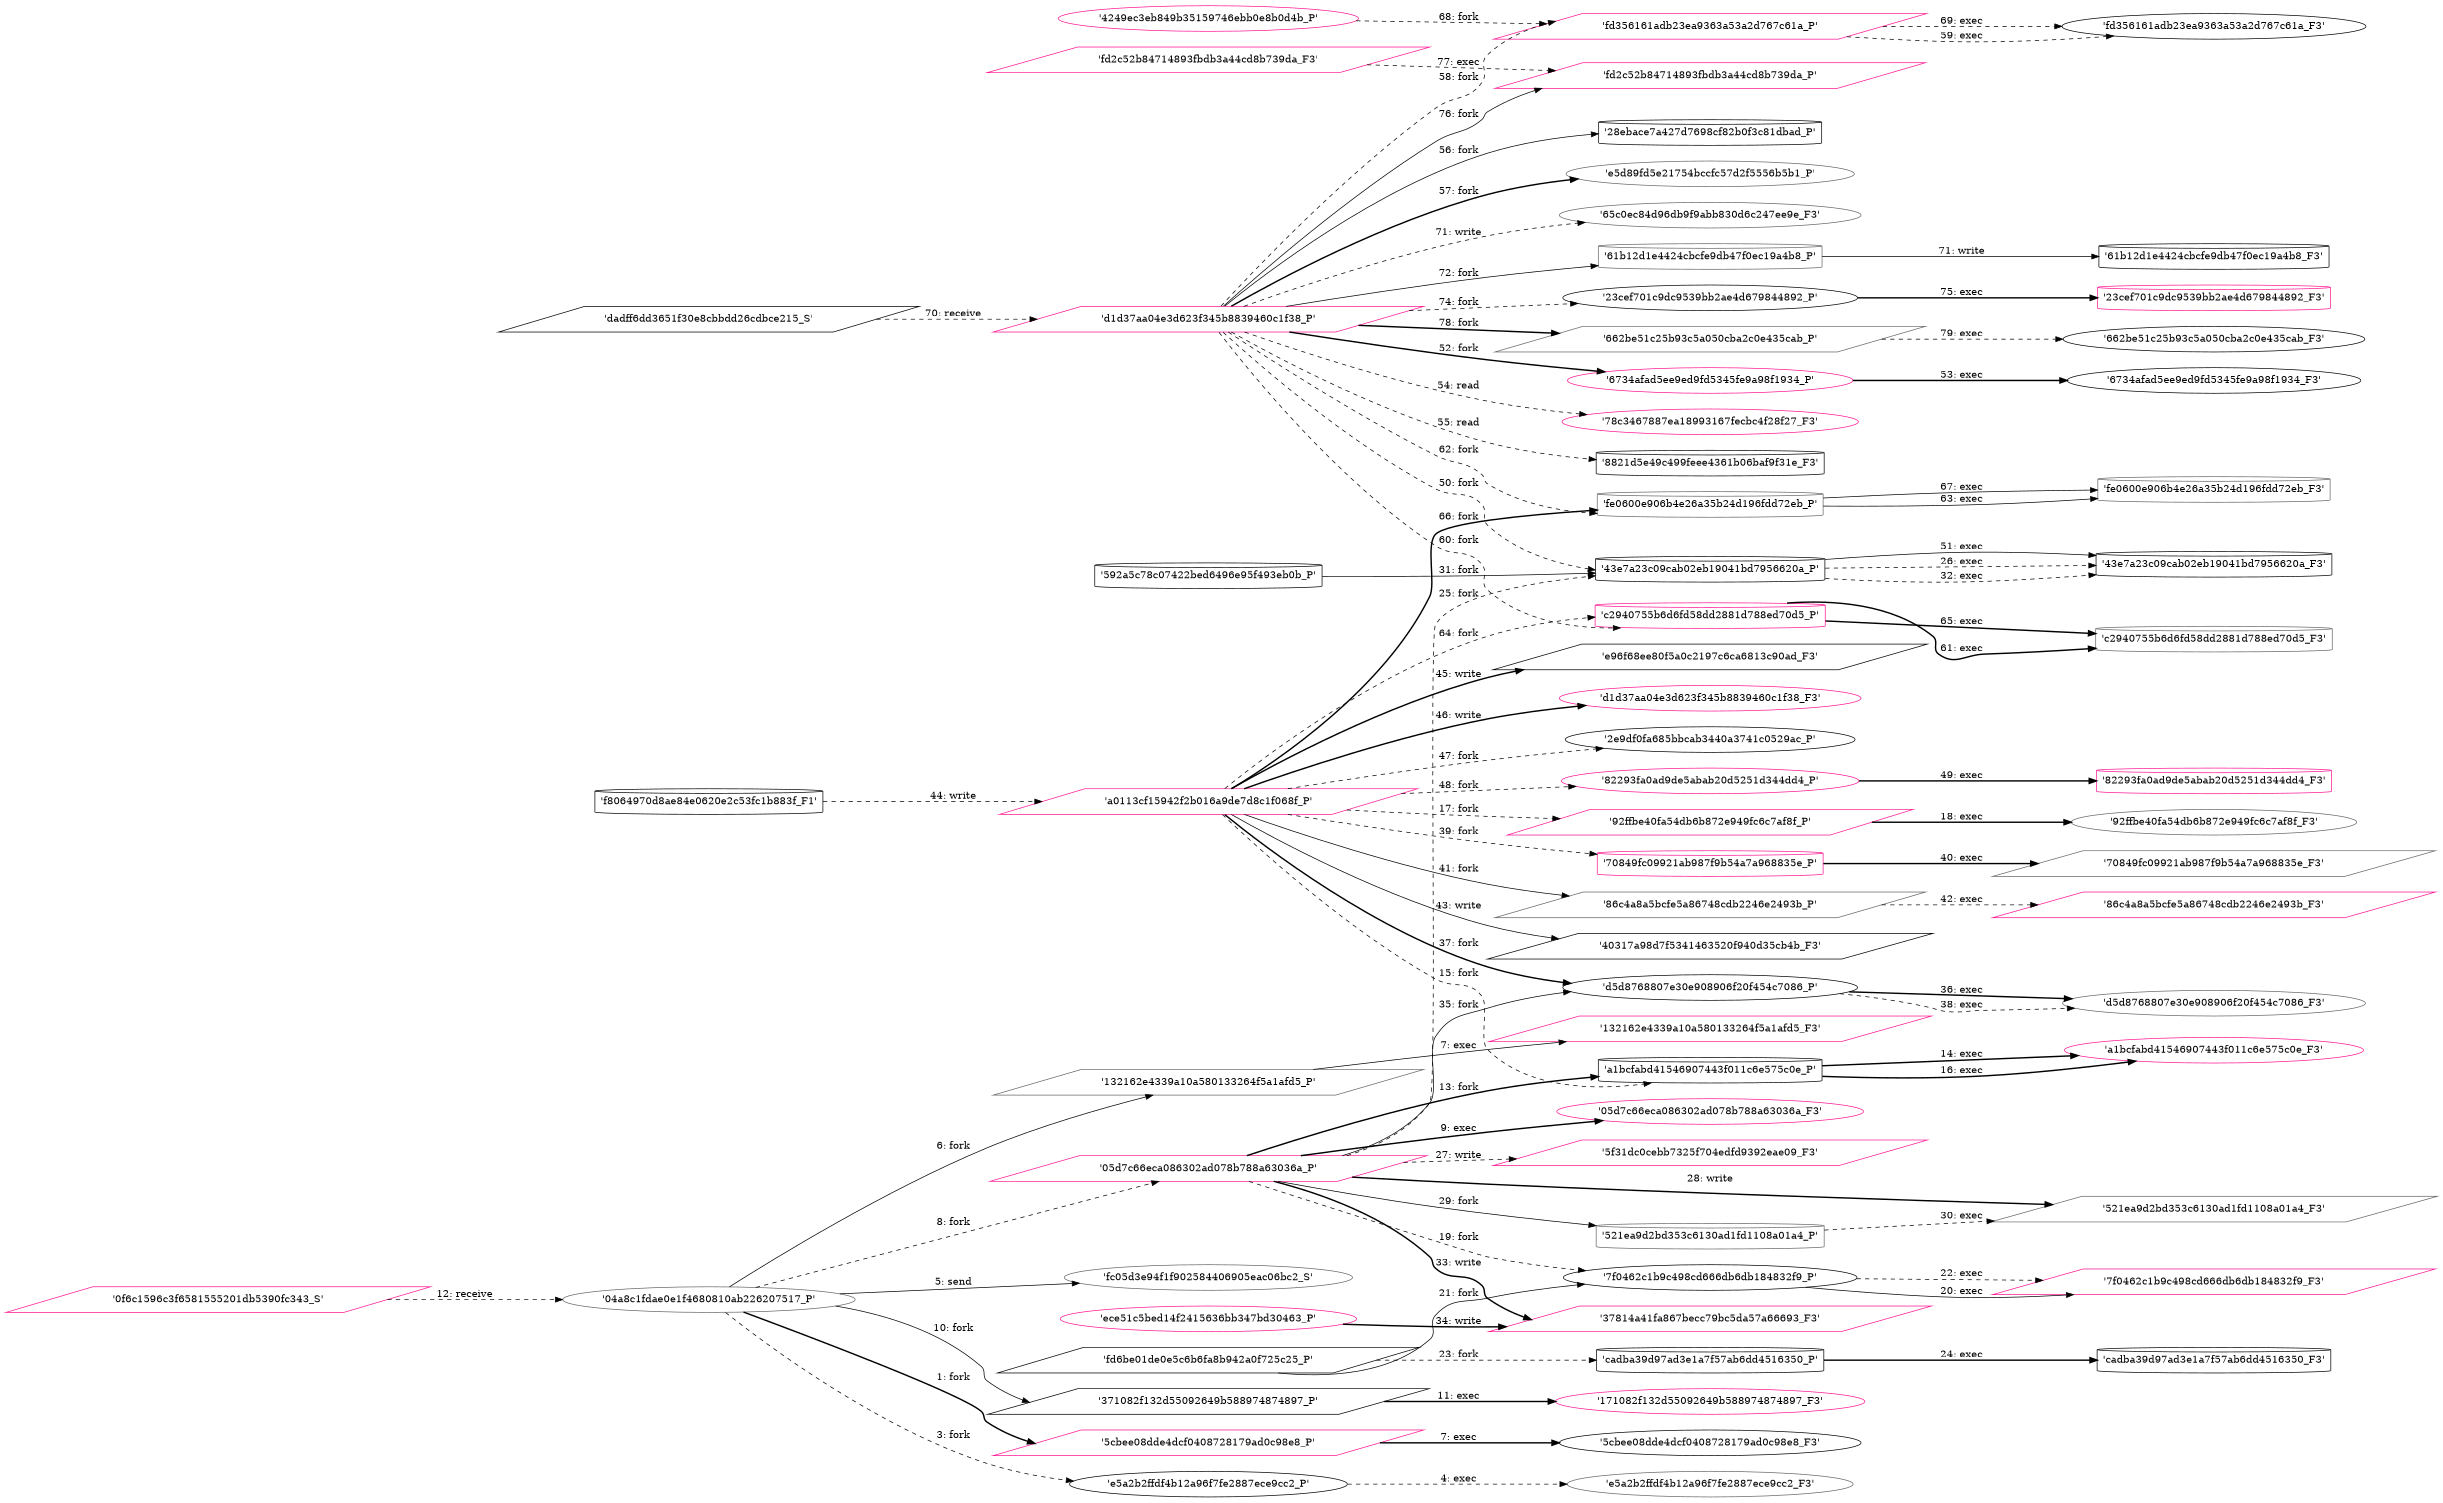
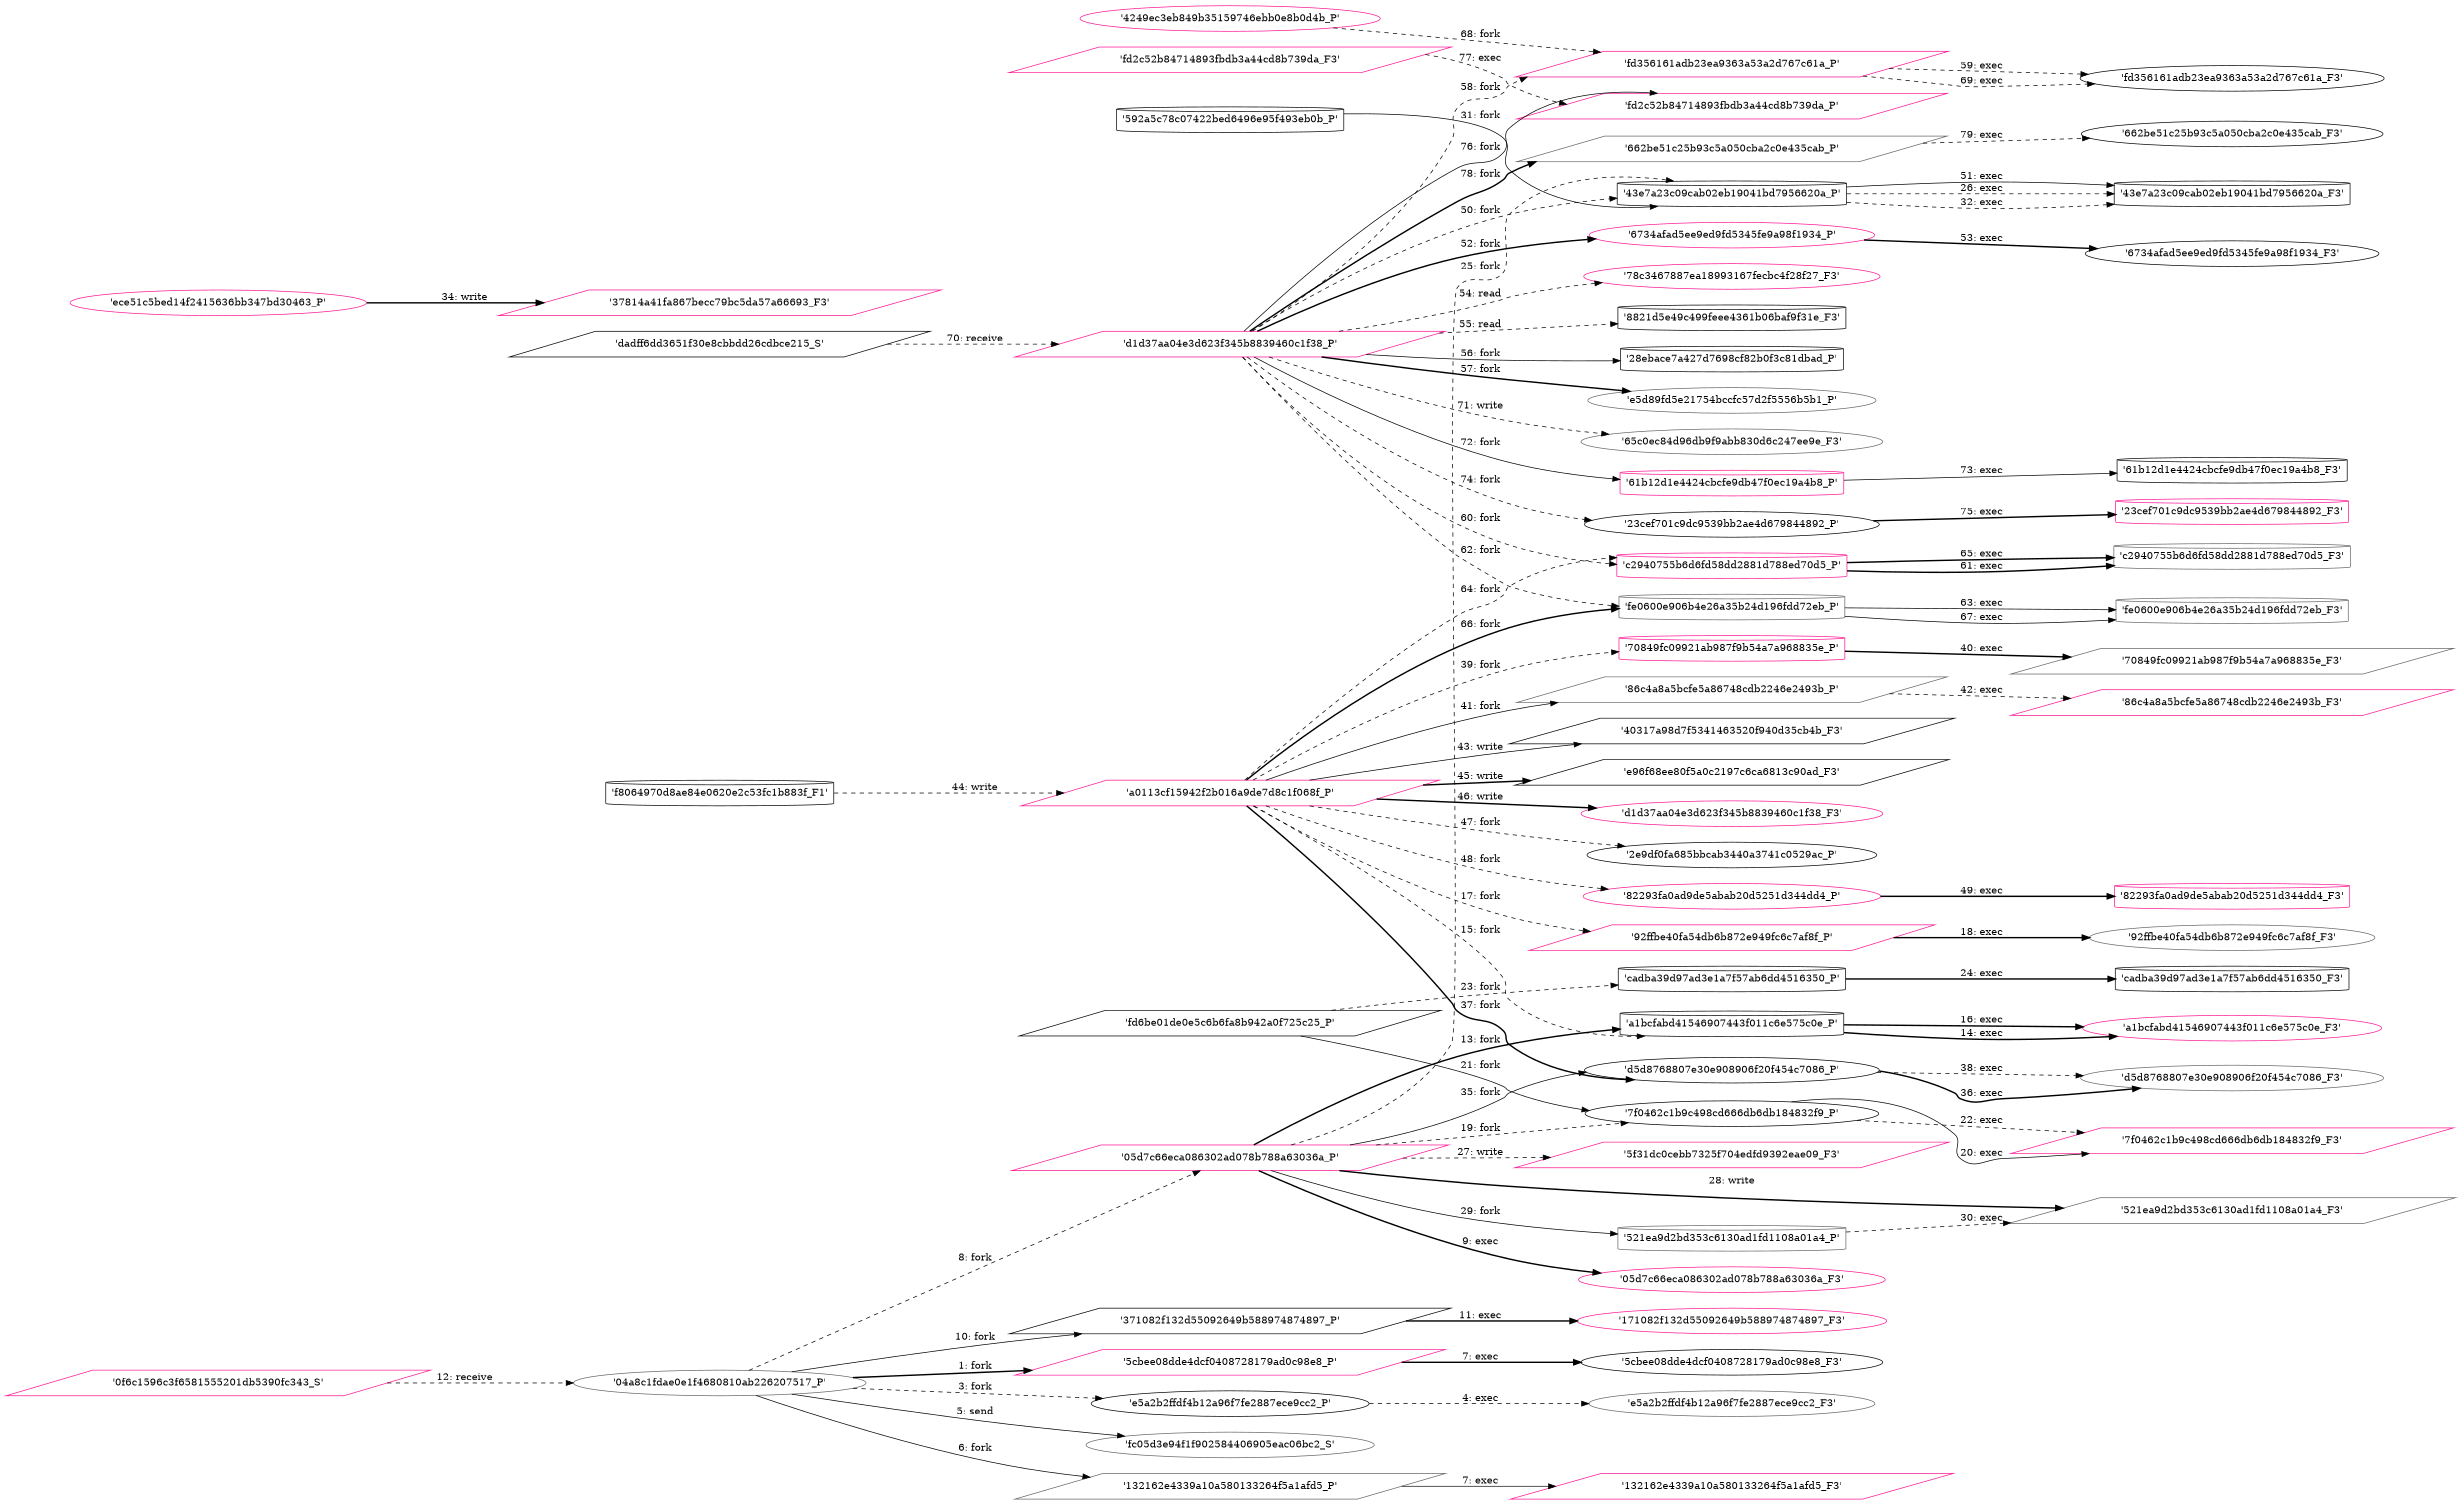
edge "'61b12d1e4424cbcfe9db47f0ec19a4b8_P'" -> "'61b12d1e4424cbcfe9db47f0ec19a4b8_F3'": label "71: write" -> "73: exec"
node "'61b12d1e4424cbcfe9db47f0ec19a4b8_P'": color gray40 -> deeppink
edge "'05d7c66eca086302ad078b788a63036a_P'" -> "'37814a41fa867becc79bc5da57a66693_F3'": removed, label "33: write"
